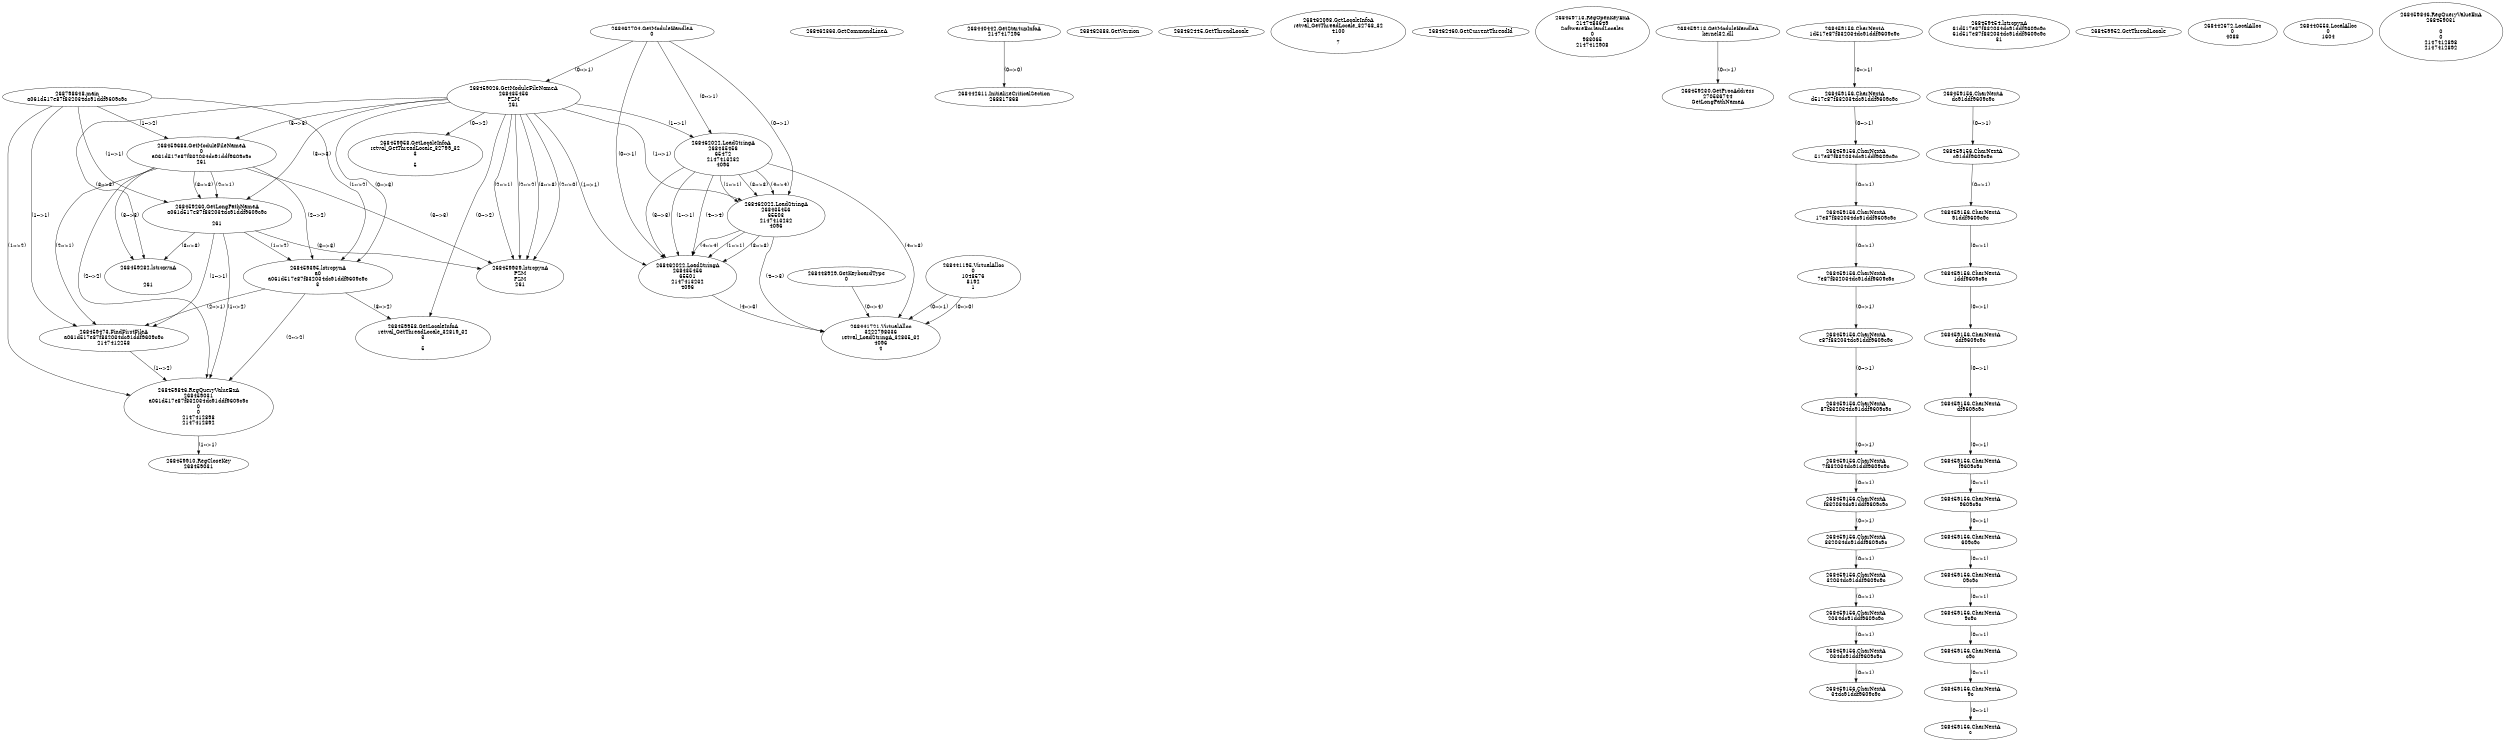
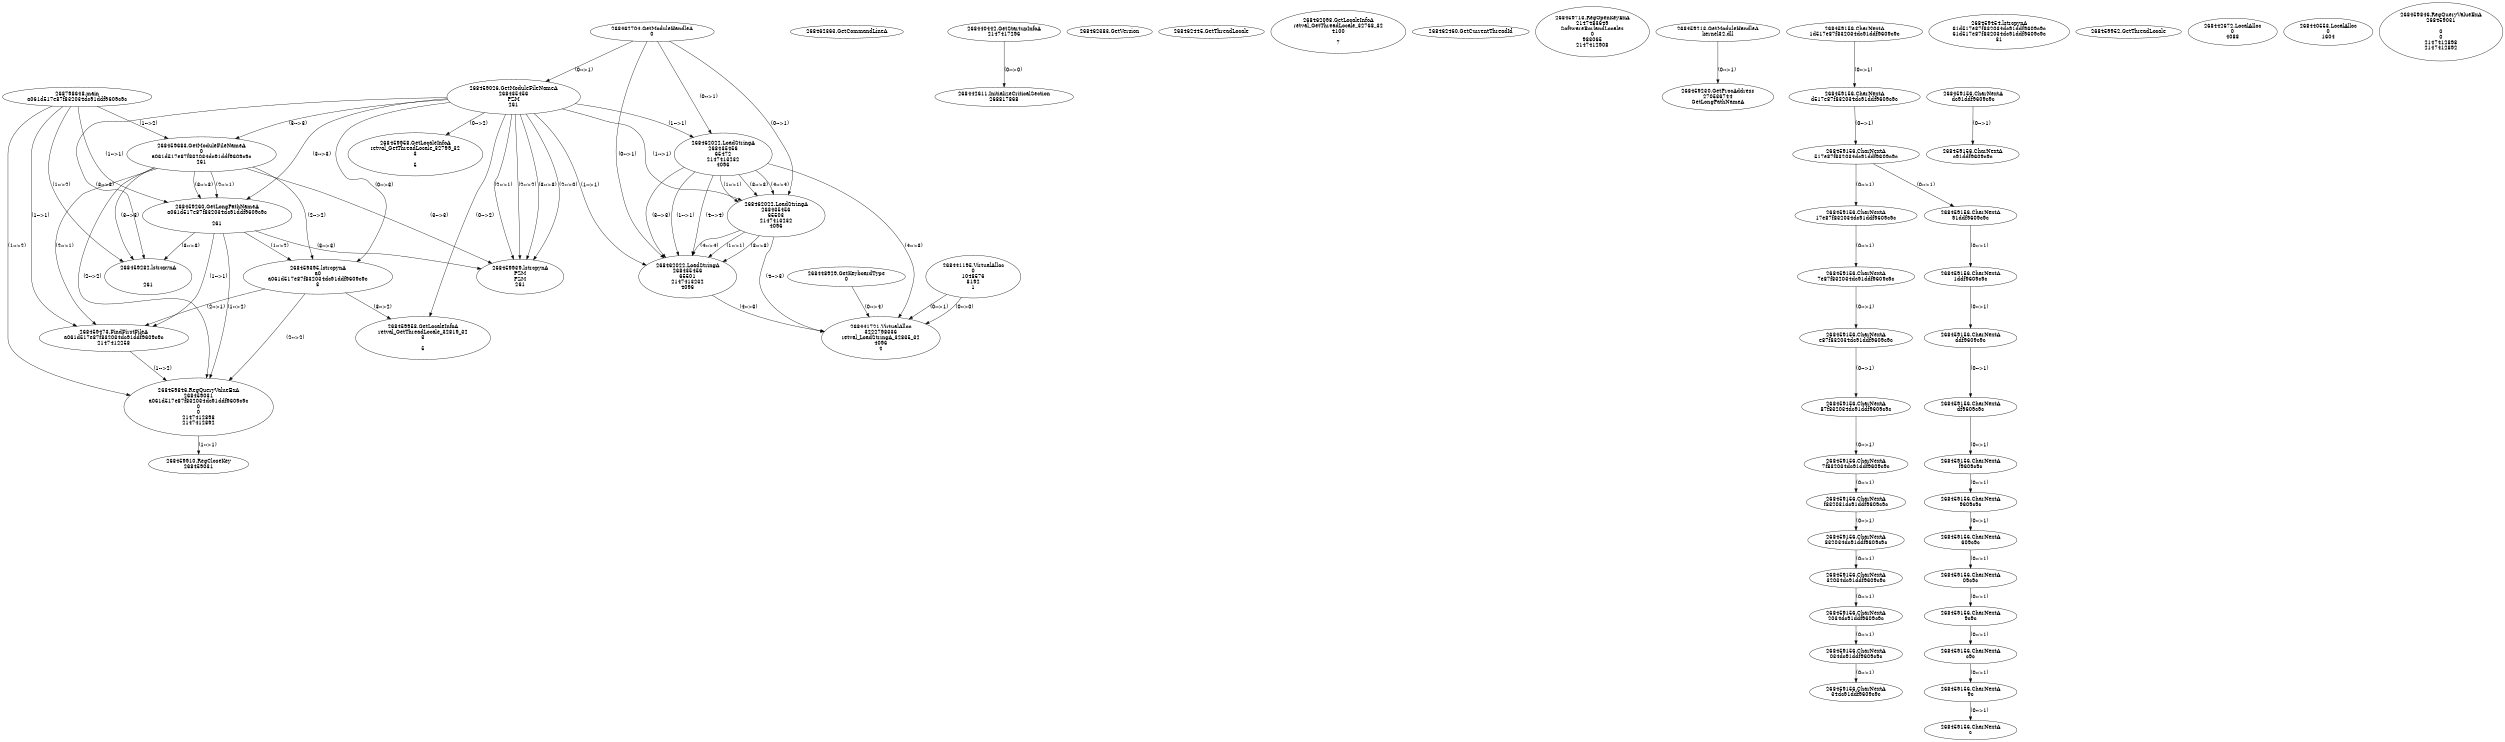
edge "268798648.main a061d517e87f832034dc91ddf9609c9c" -> "268459395.lstrcpynA a0 a061d517e87f832034dc91ddf9609c9c 3": now "268798648.main a061d517e87f832034dc91ddf9609c9c" -> "268459282.lstrcpynA 261"
edge "268459156.CharNextA c91ddf9609c9c" -> "268459156.CharNextA 91ddf9609c9c": now "268459156.CharNextA 517e87f832034dc91ddf9609c9c" -> "268459156.CharNextA 91ddf9609c9c"
node "268459156.CharNextA f832034dc91ddf9609c9c": label "268459156.CharNextA f832034dc91ddf9609c9c" -> "268459156.CharNextA f832031dc91ddf9609c9c"
